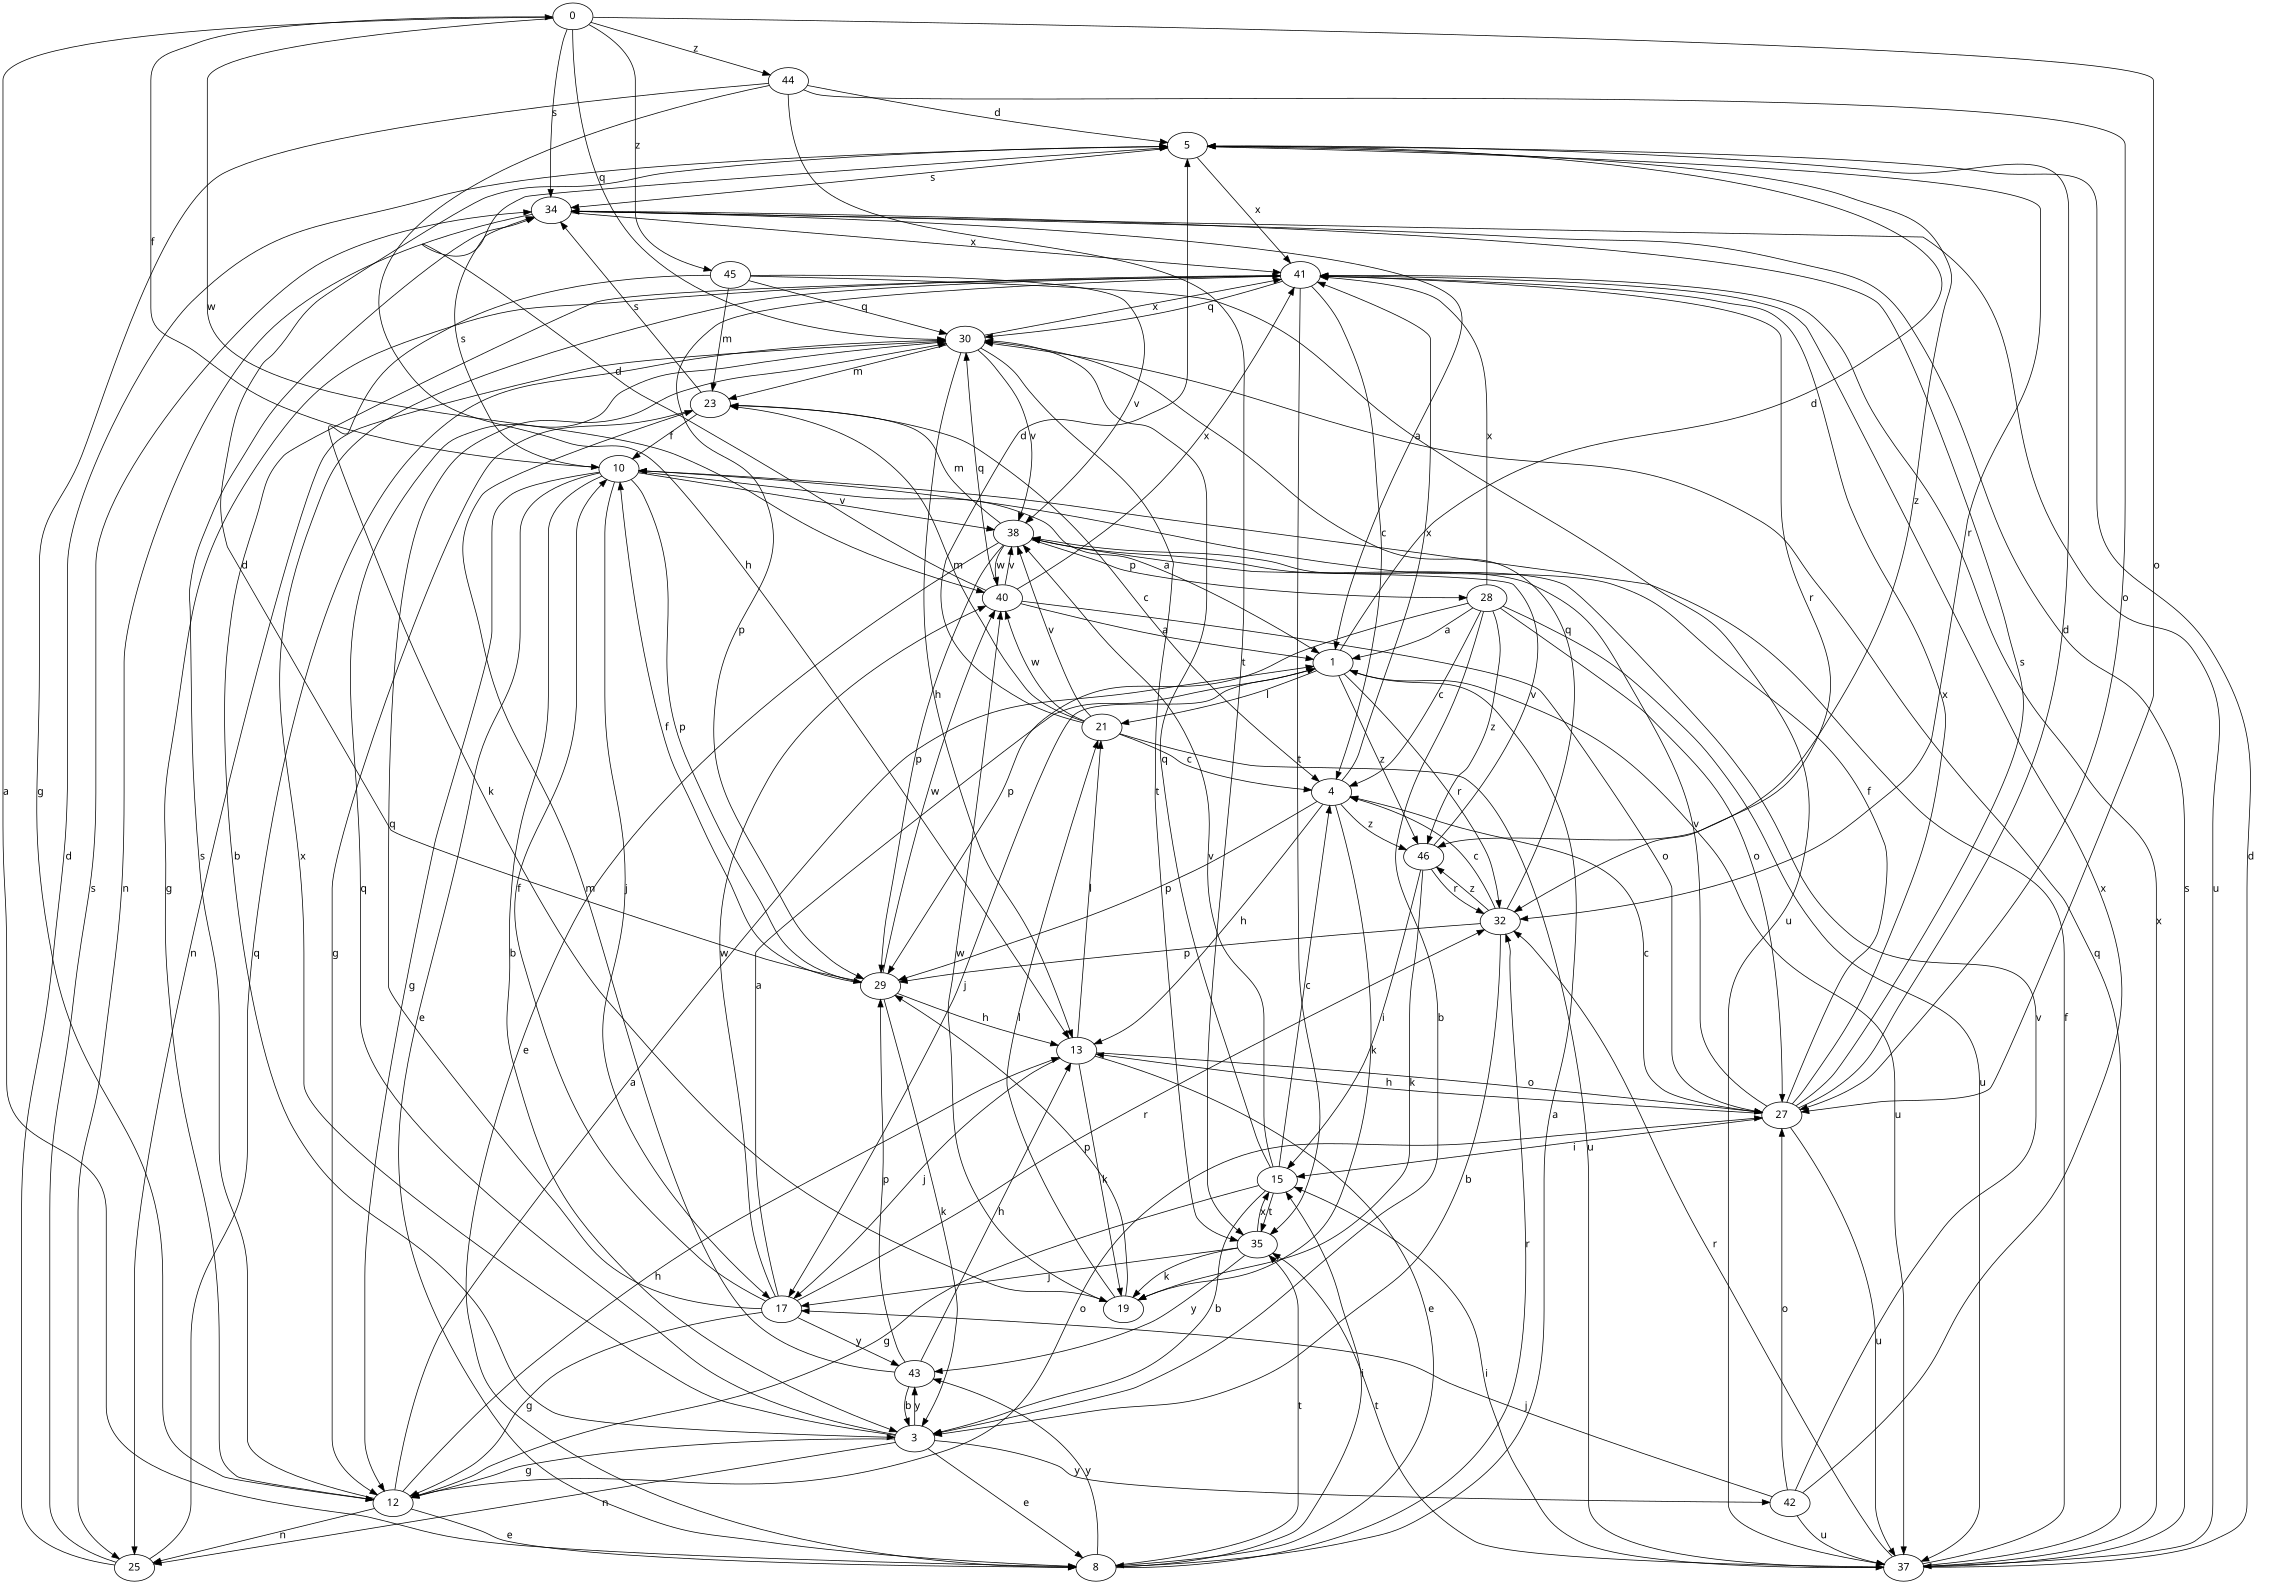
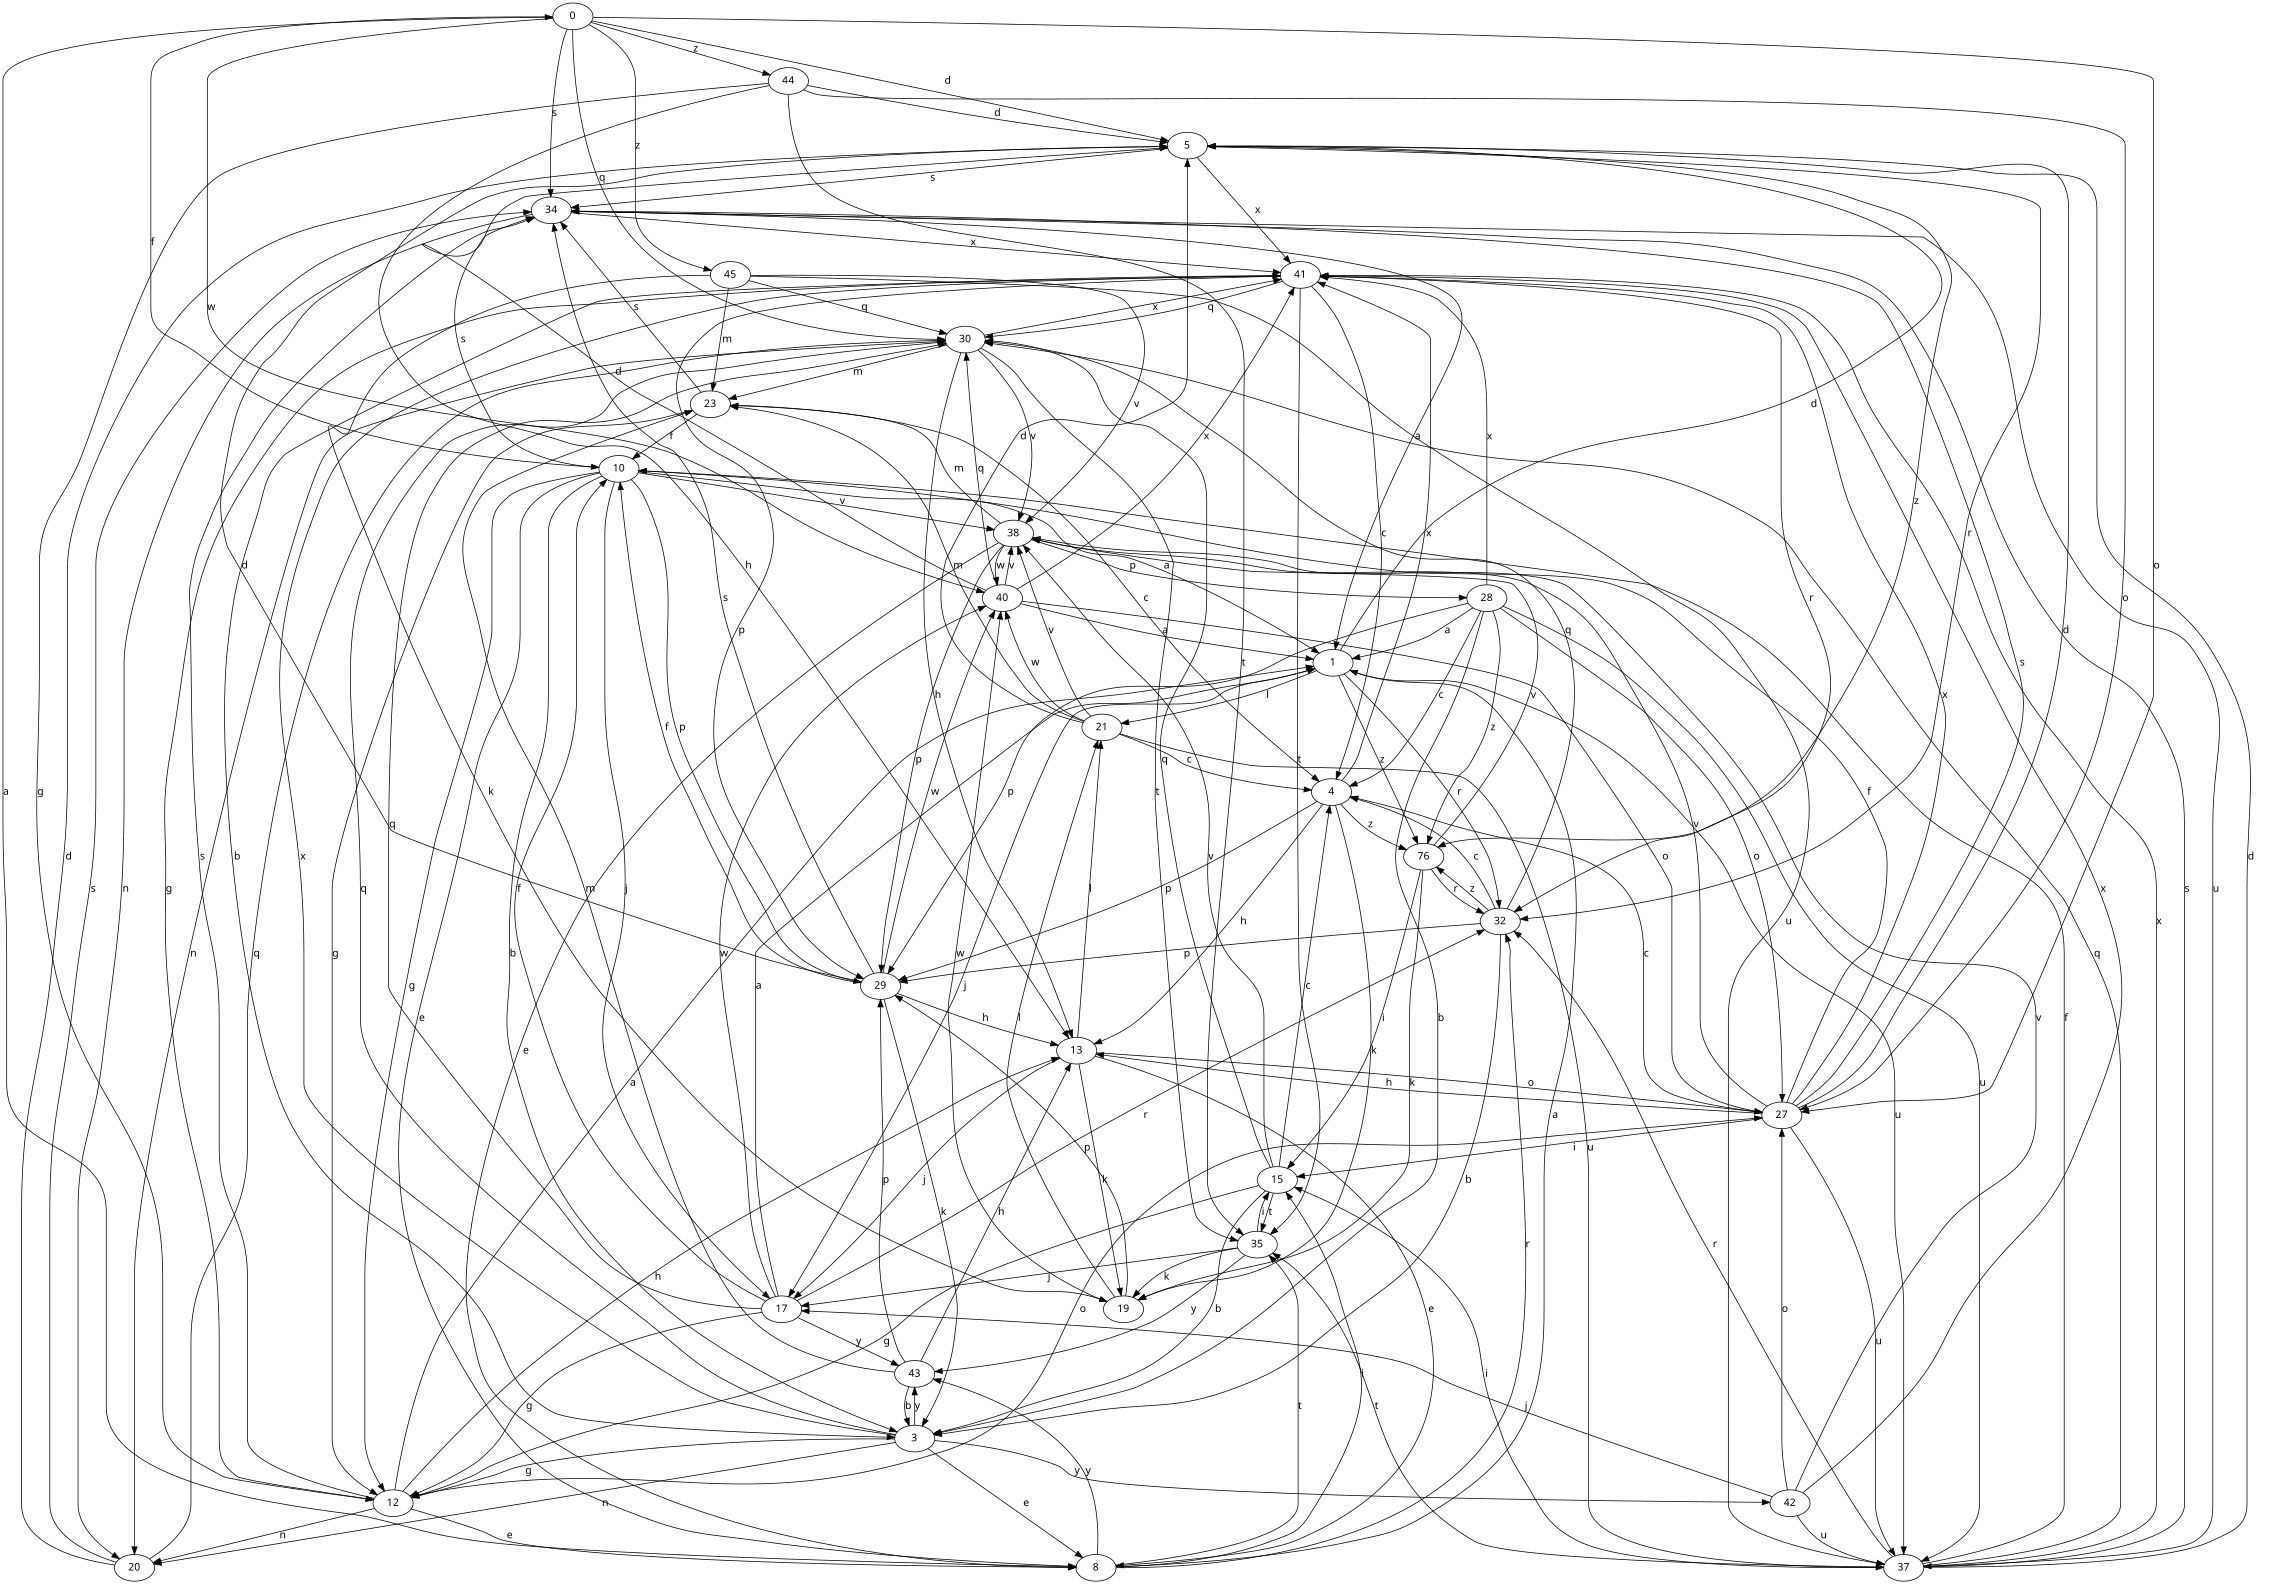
edge "0" -> "5": added, label "d"
edge "29" -> "34": added, label "s"
node "46": label "46" -> "76"
edge "35" -> "15": label "x" -> "i"
node "25": label "25" -> "20"
